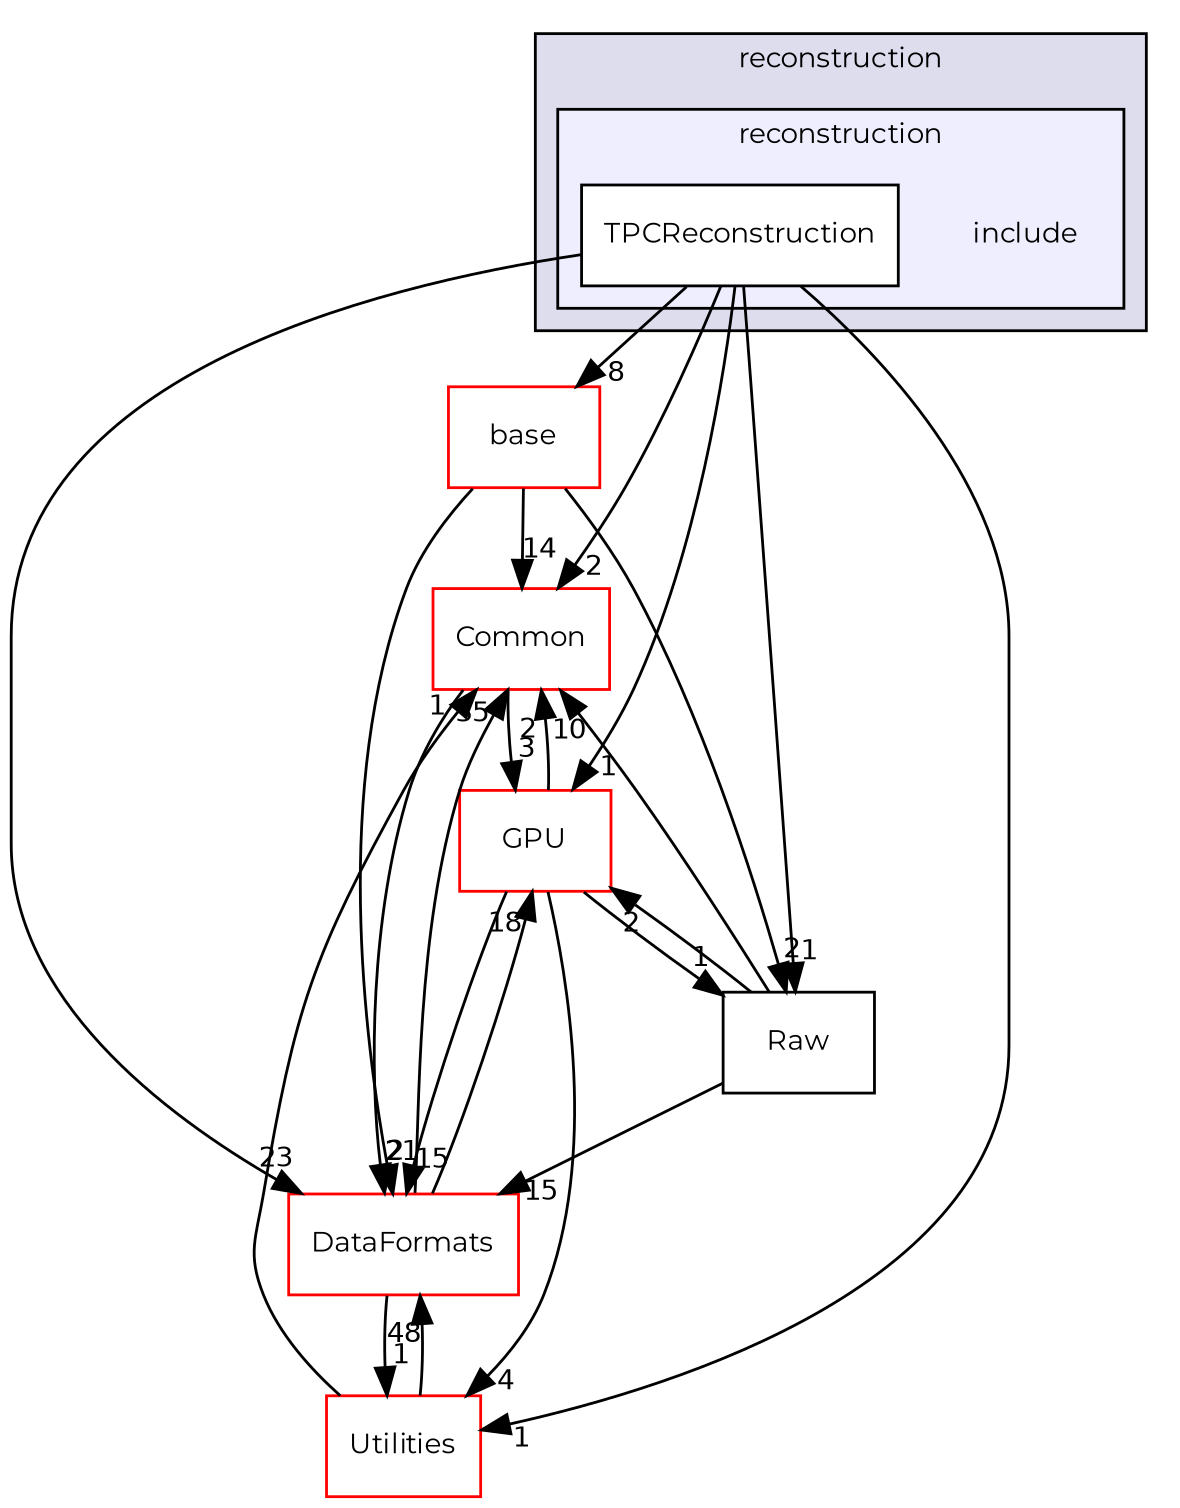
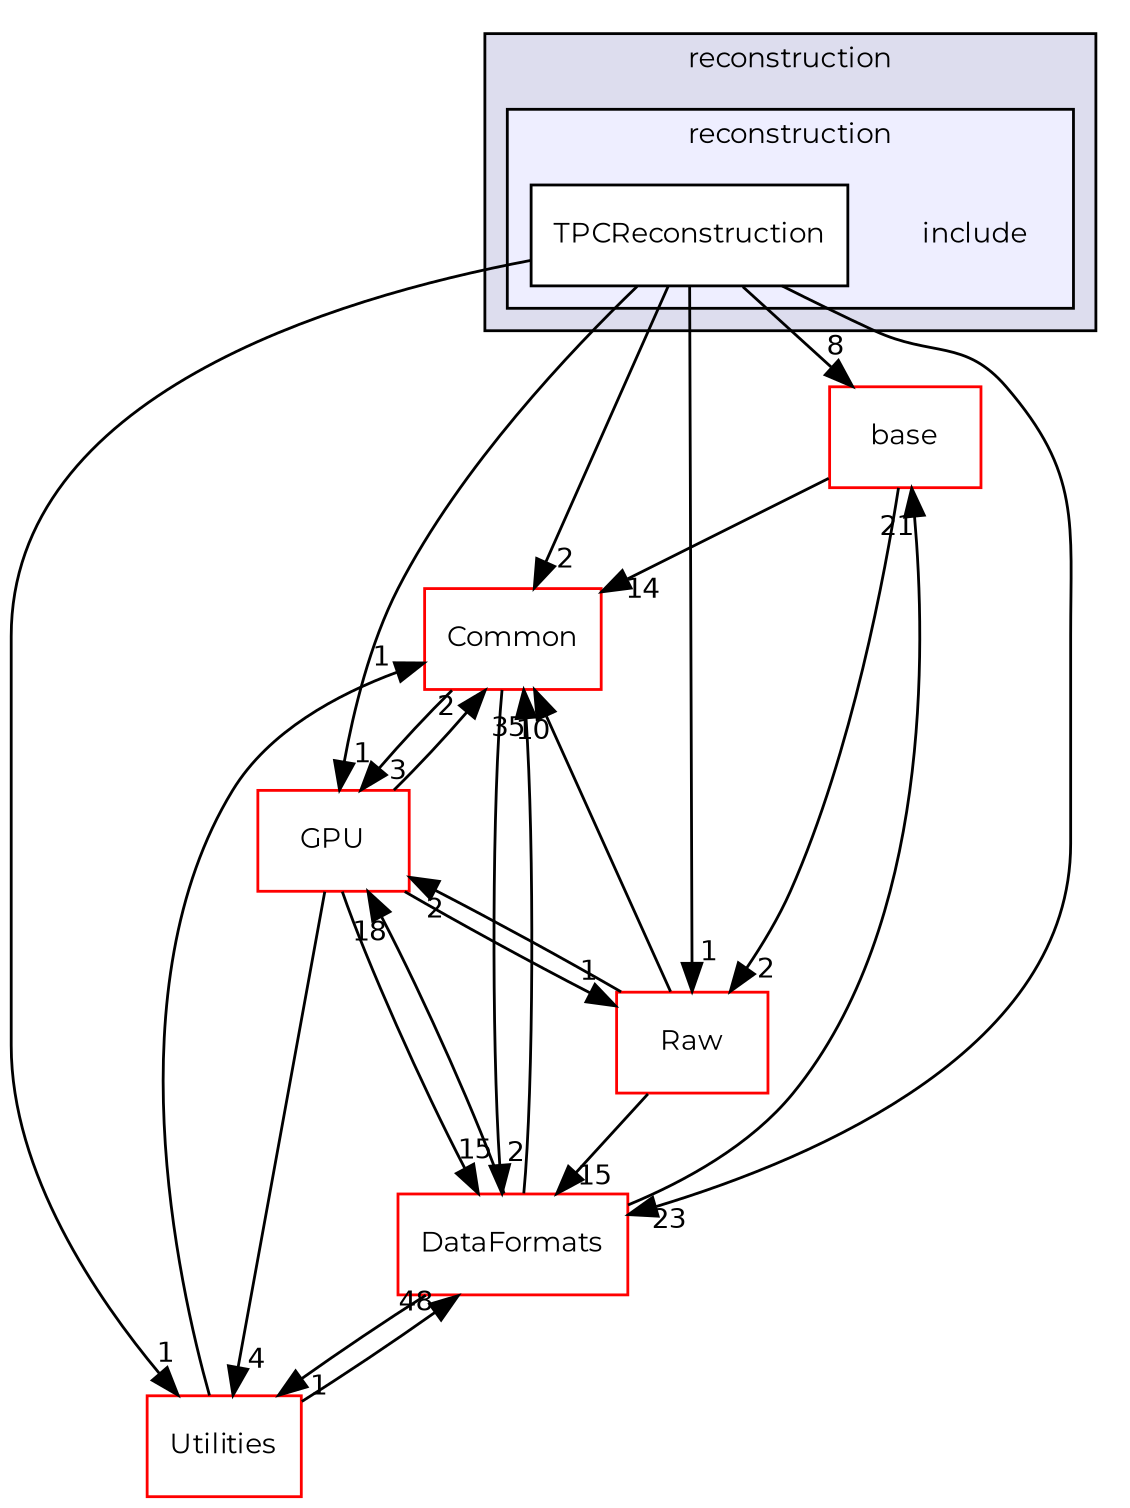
edge "base" -> "DataFormats": reversed
node "Raw": color black -> red
